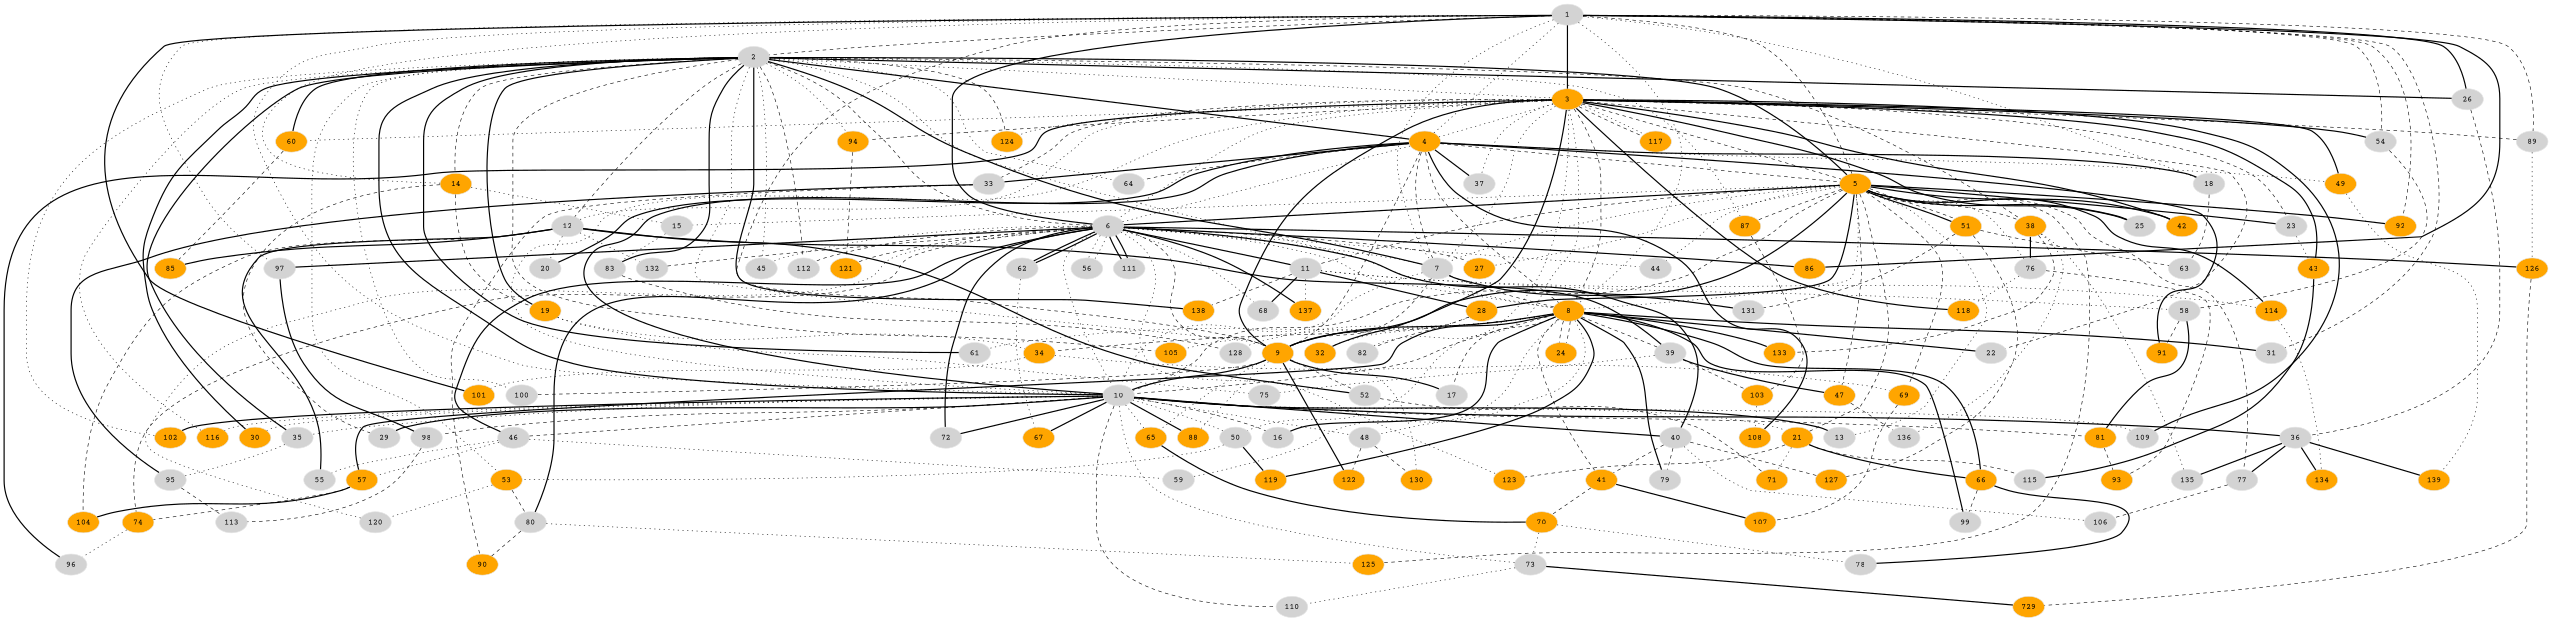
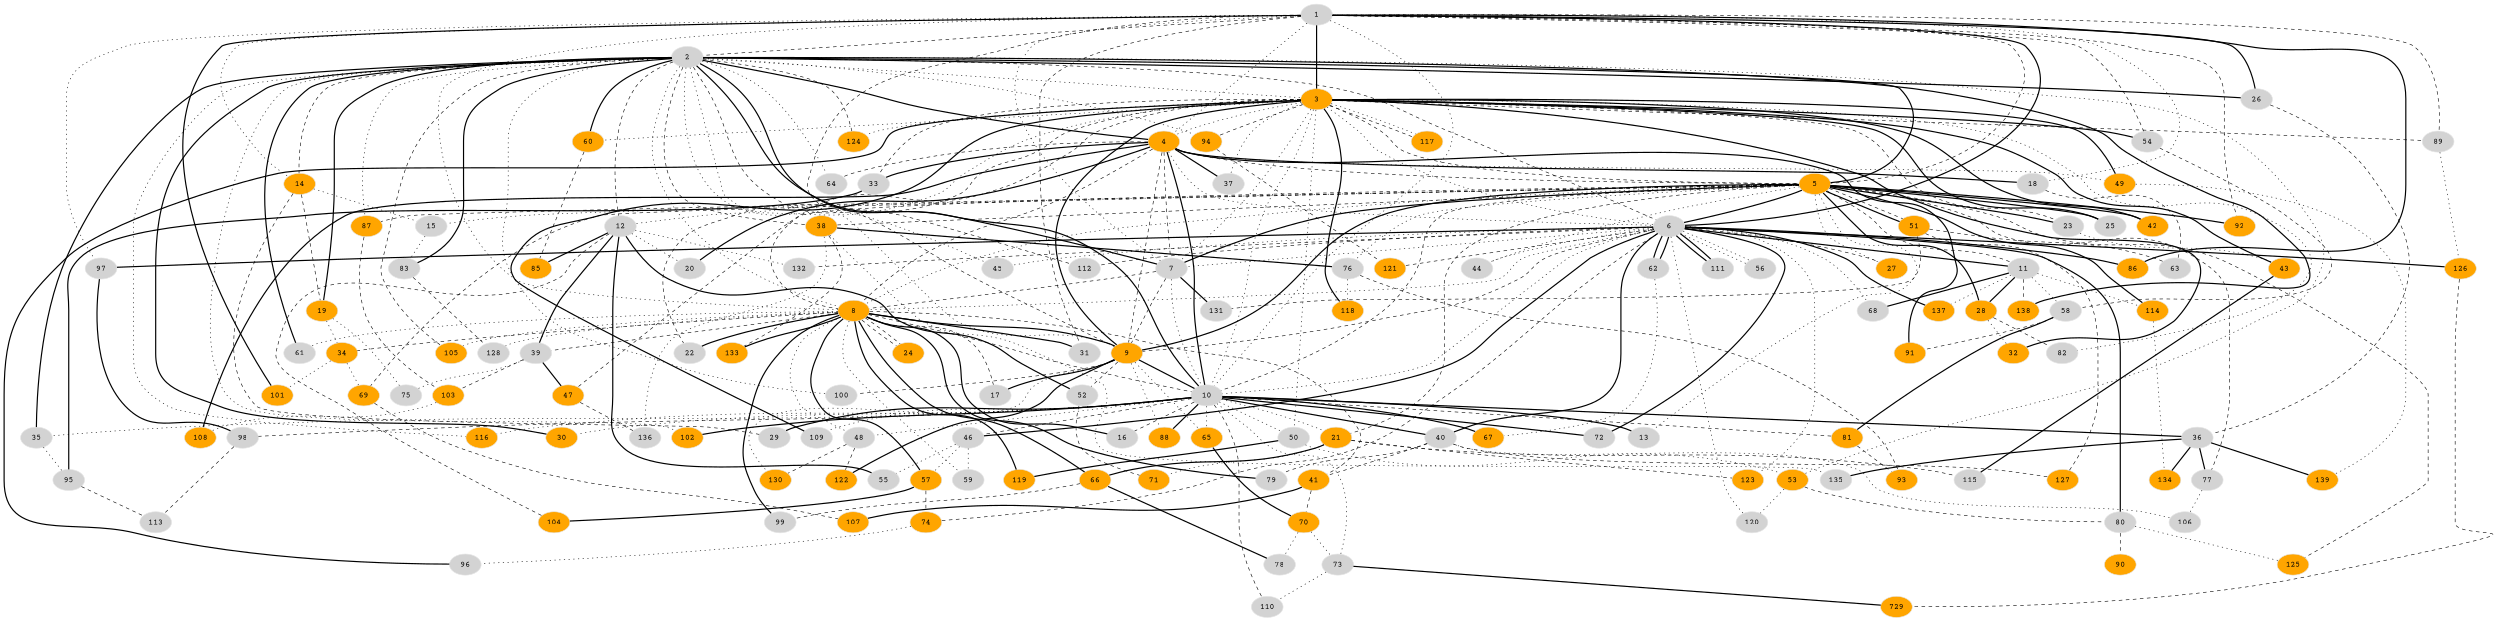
edge "33" -- "90": removed
edge "5" -- "7": style dotted -> bold
edge "77" -- "106": style dashed -> dotted
